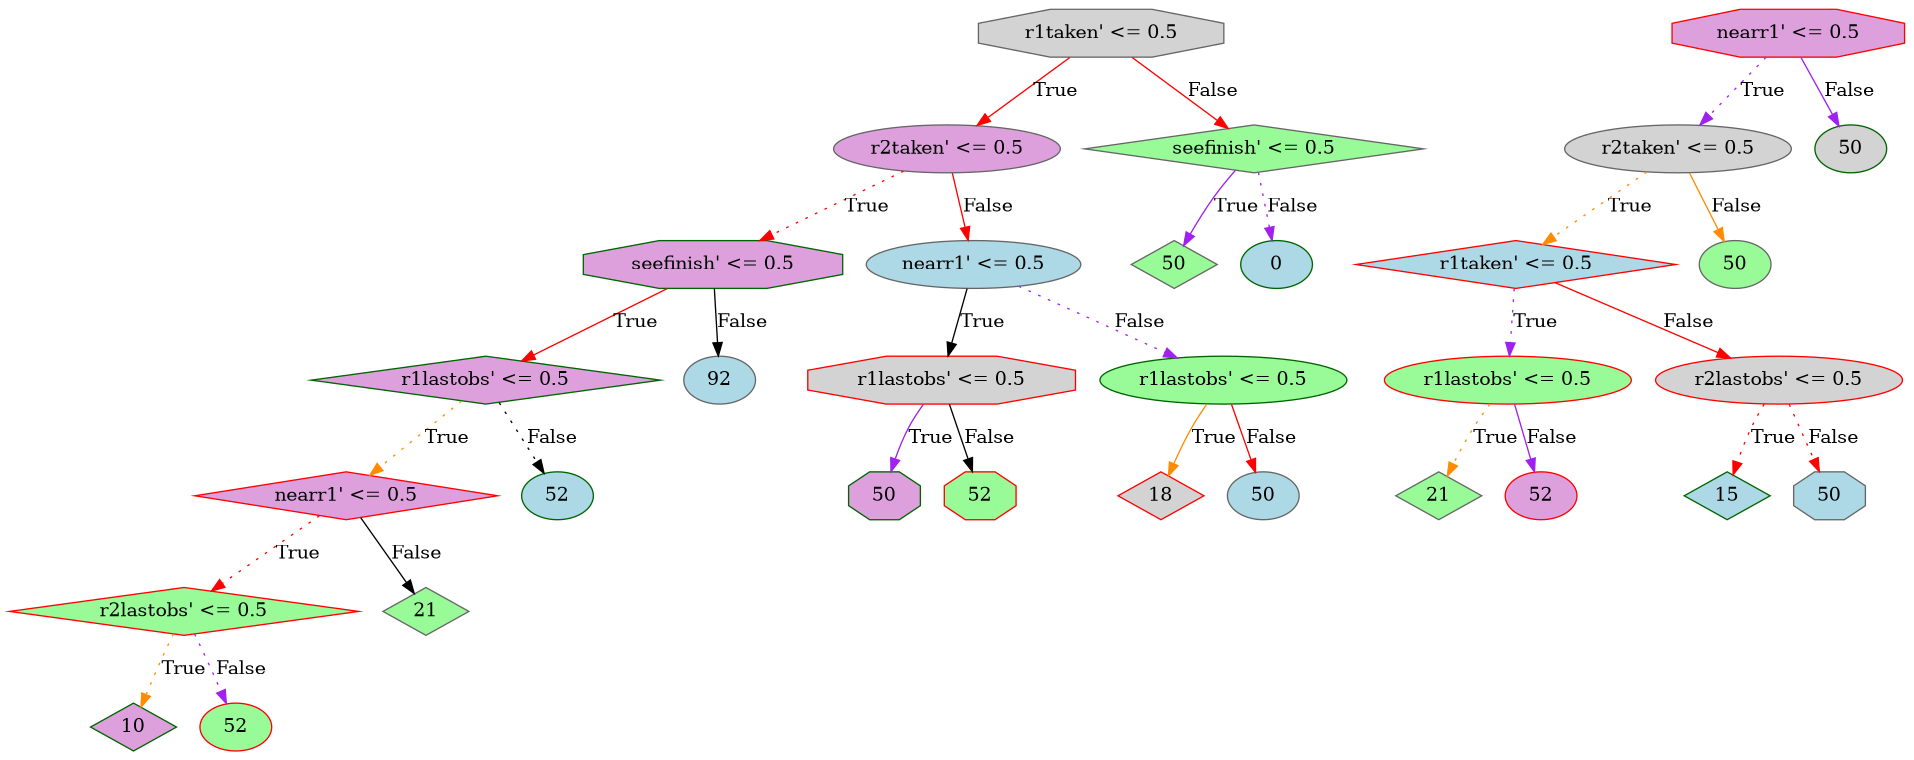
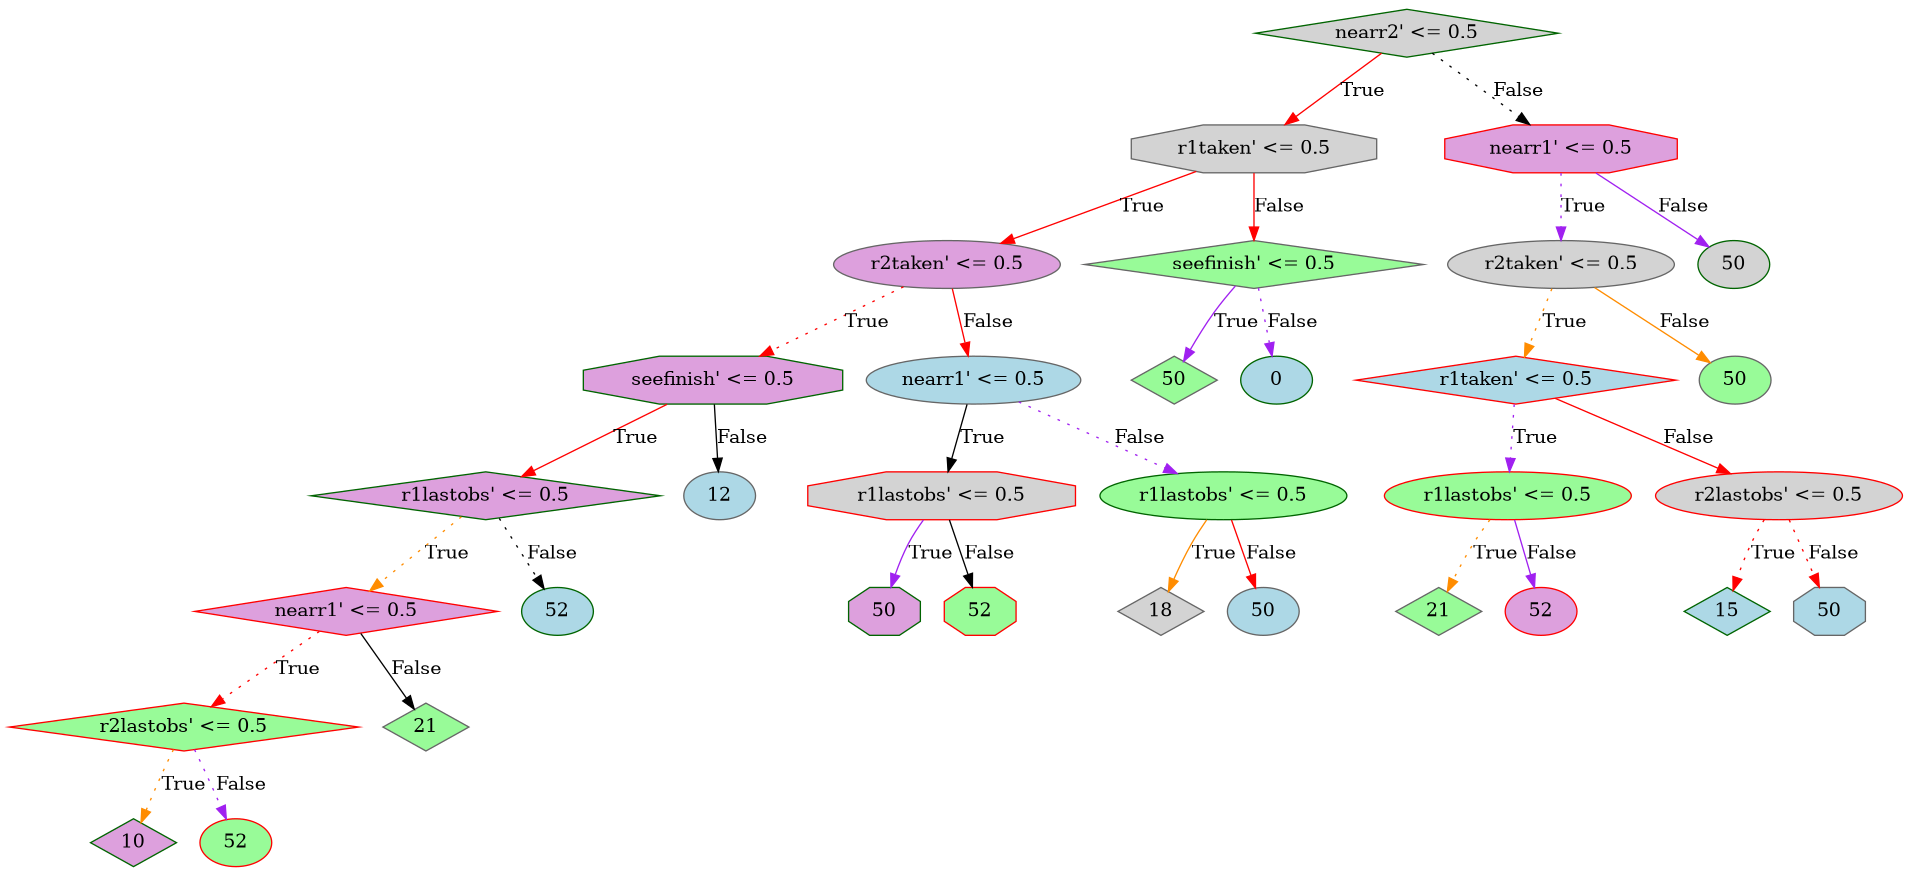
node "nearr2' <= 0.5": added
node "92": label "92" -> "12"
node "18": color red -> gray40
